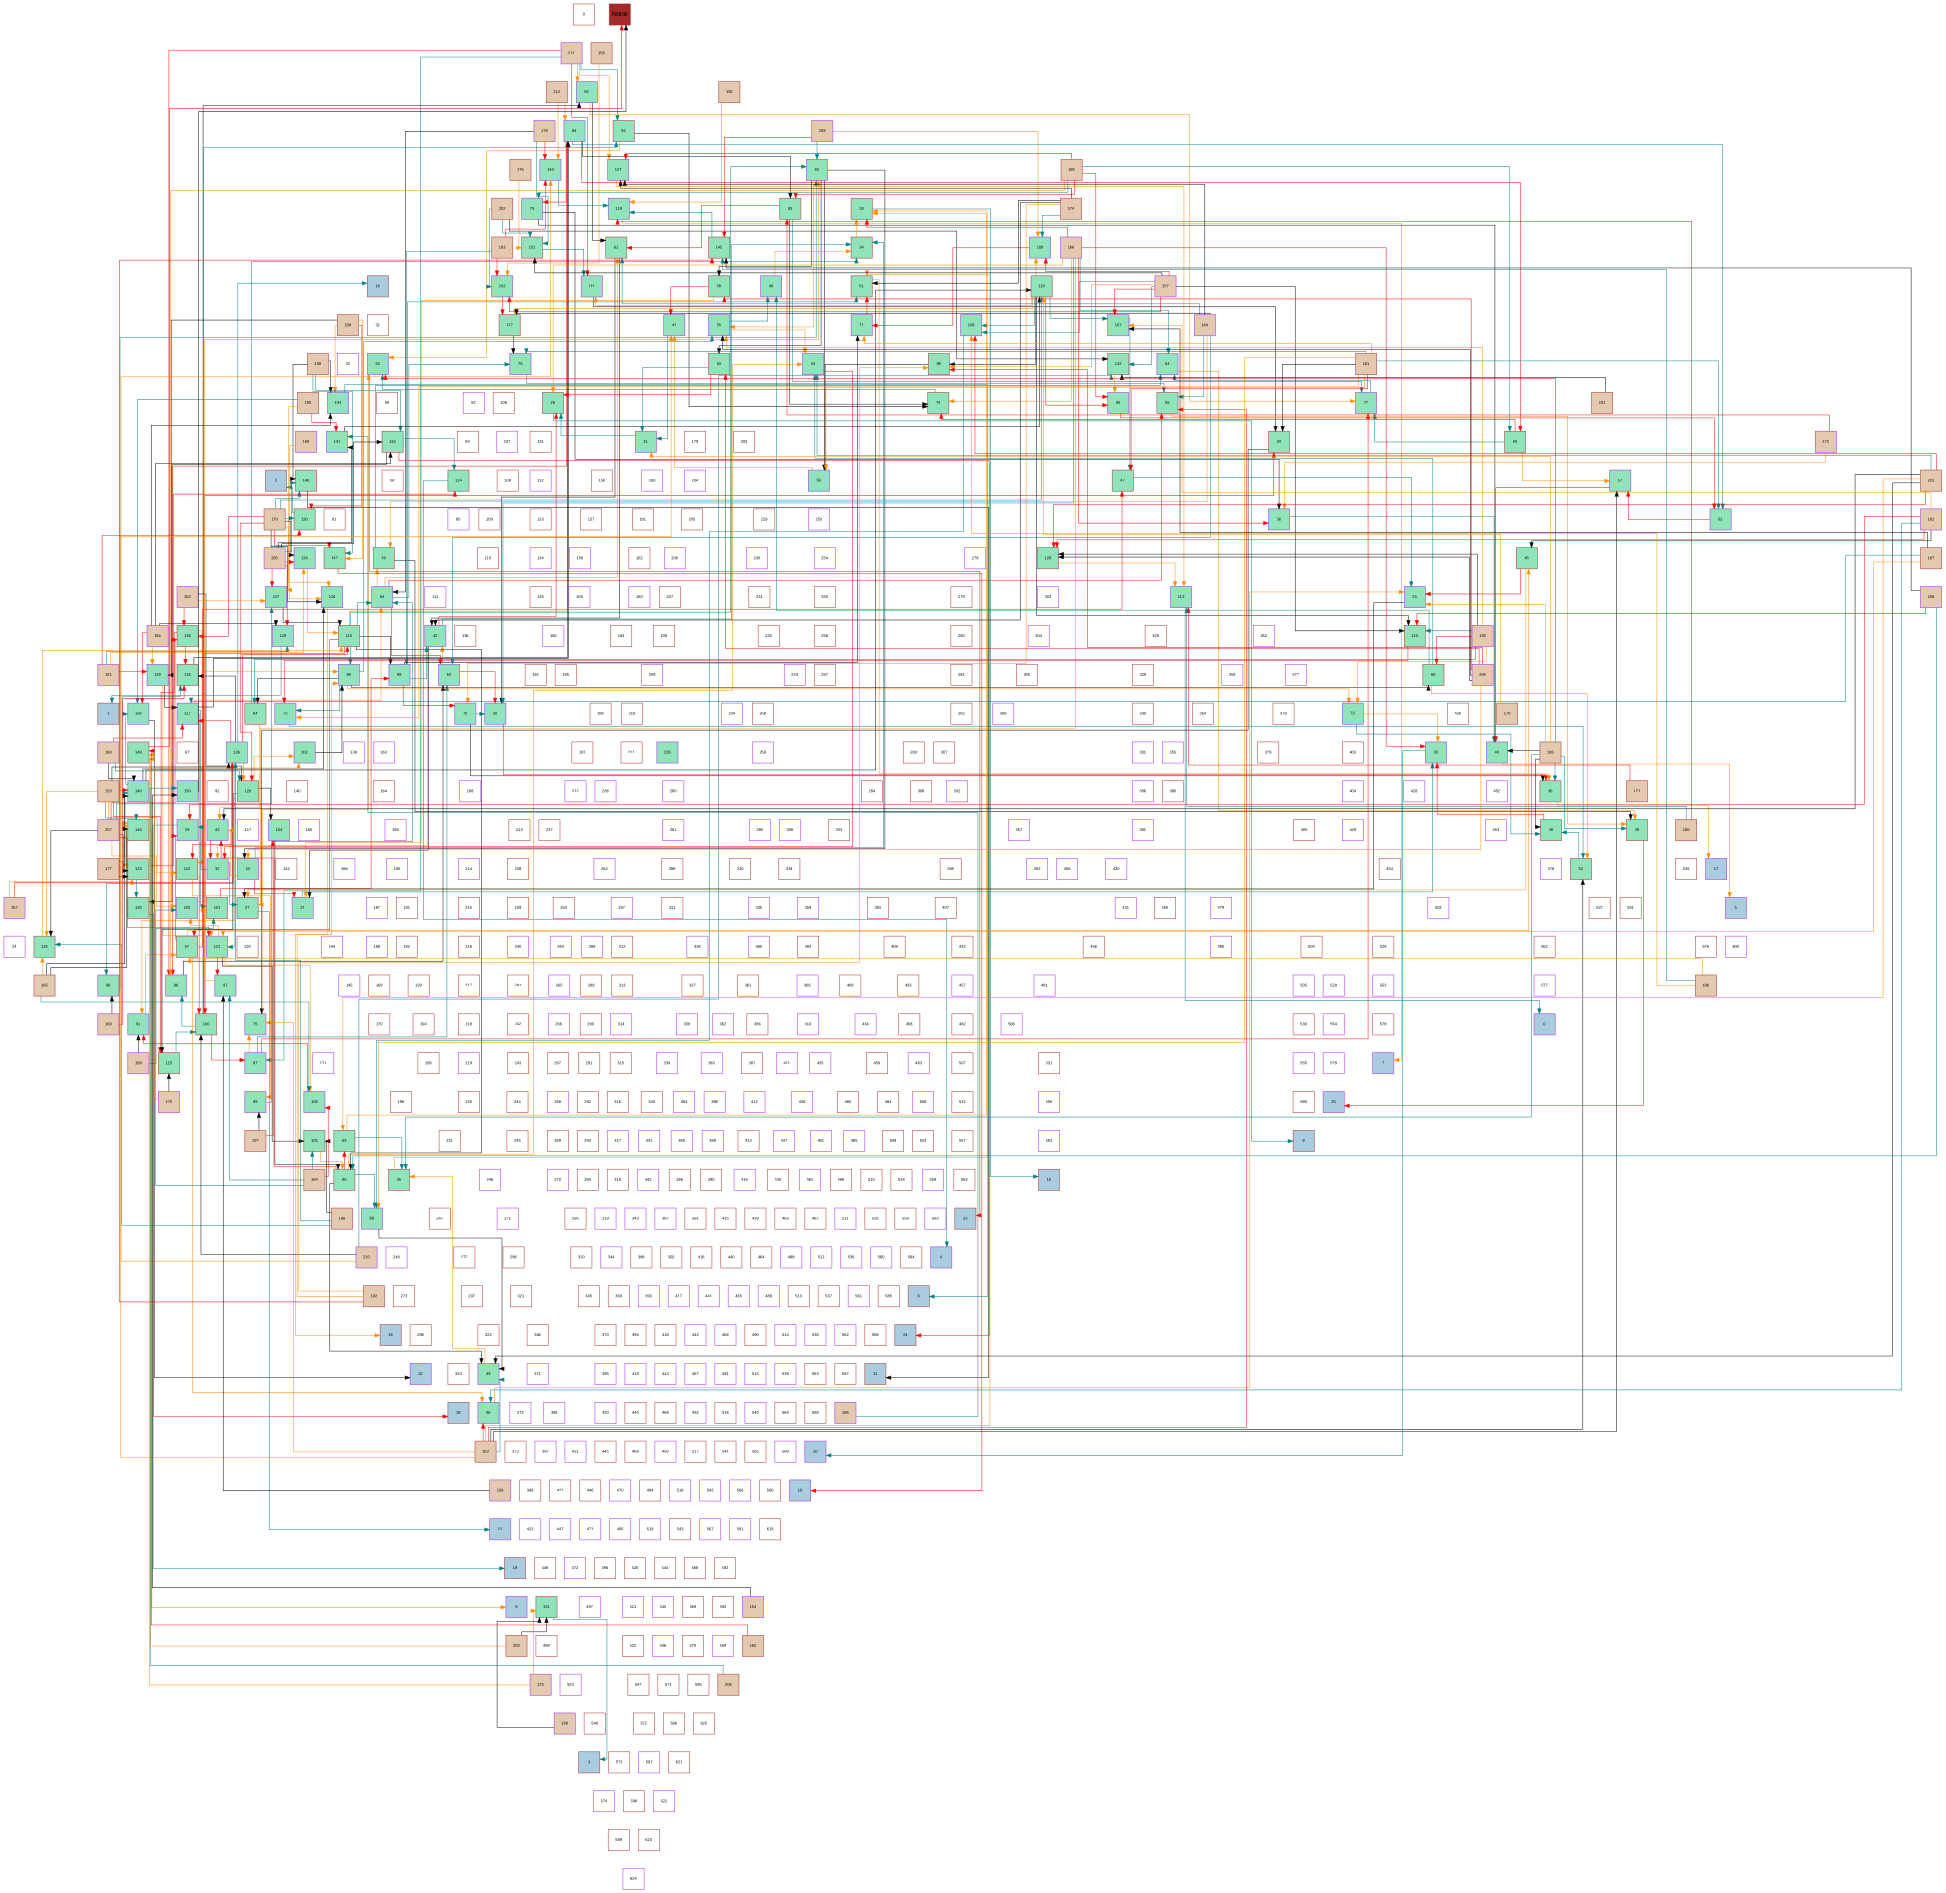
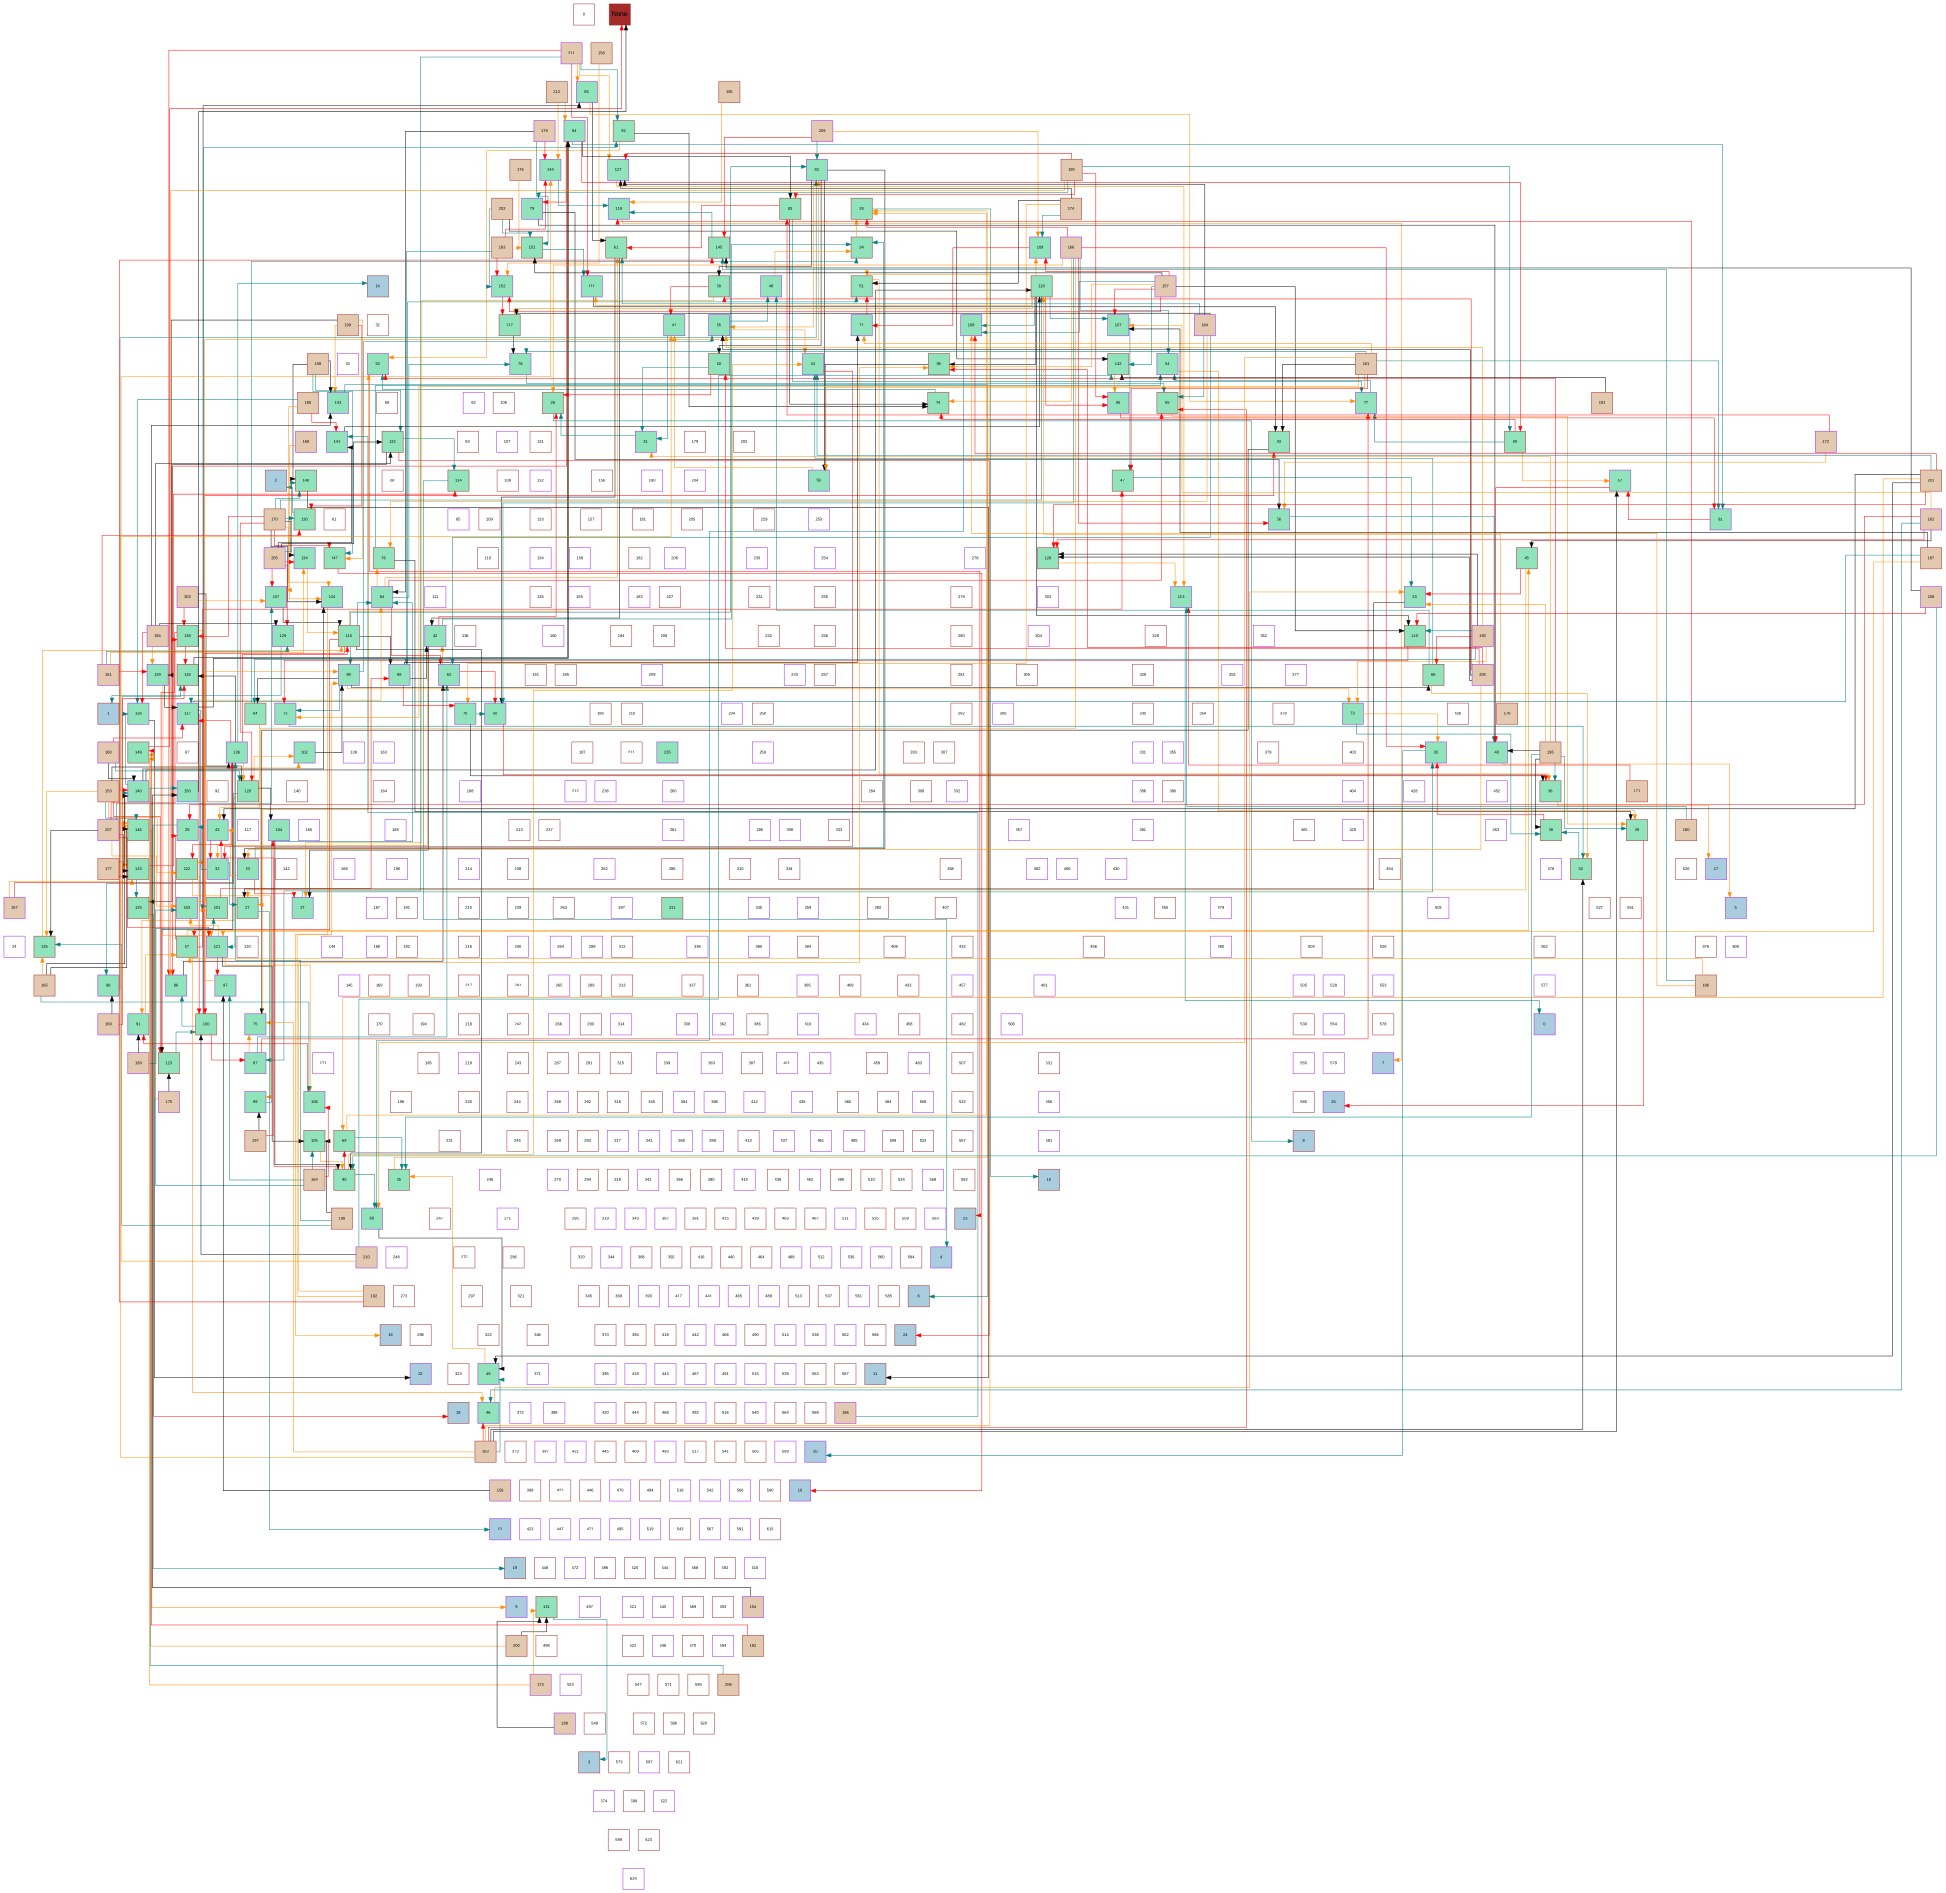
edge "174" -> "42": removed
edge "88" -> "42": color teal -> black
node "311": fillcolor #ffffff -> #91e3bb
edge "90" -> "49": removed
node "616": added
